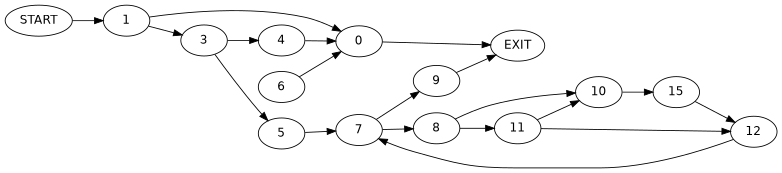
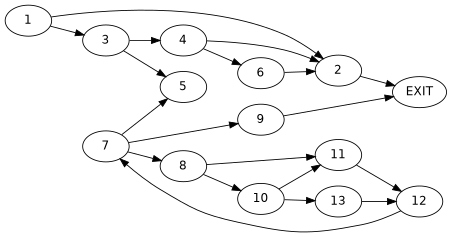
node "START": removed
node "0": label "0" -> "2"
edge "4" -> "6": added
node "15": label "15" -> "13"
edge "11" -> "10": reversed
edge "5" -> "7": reversed
